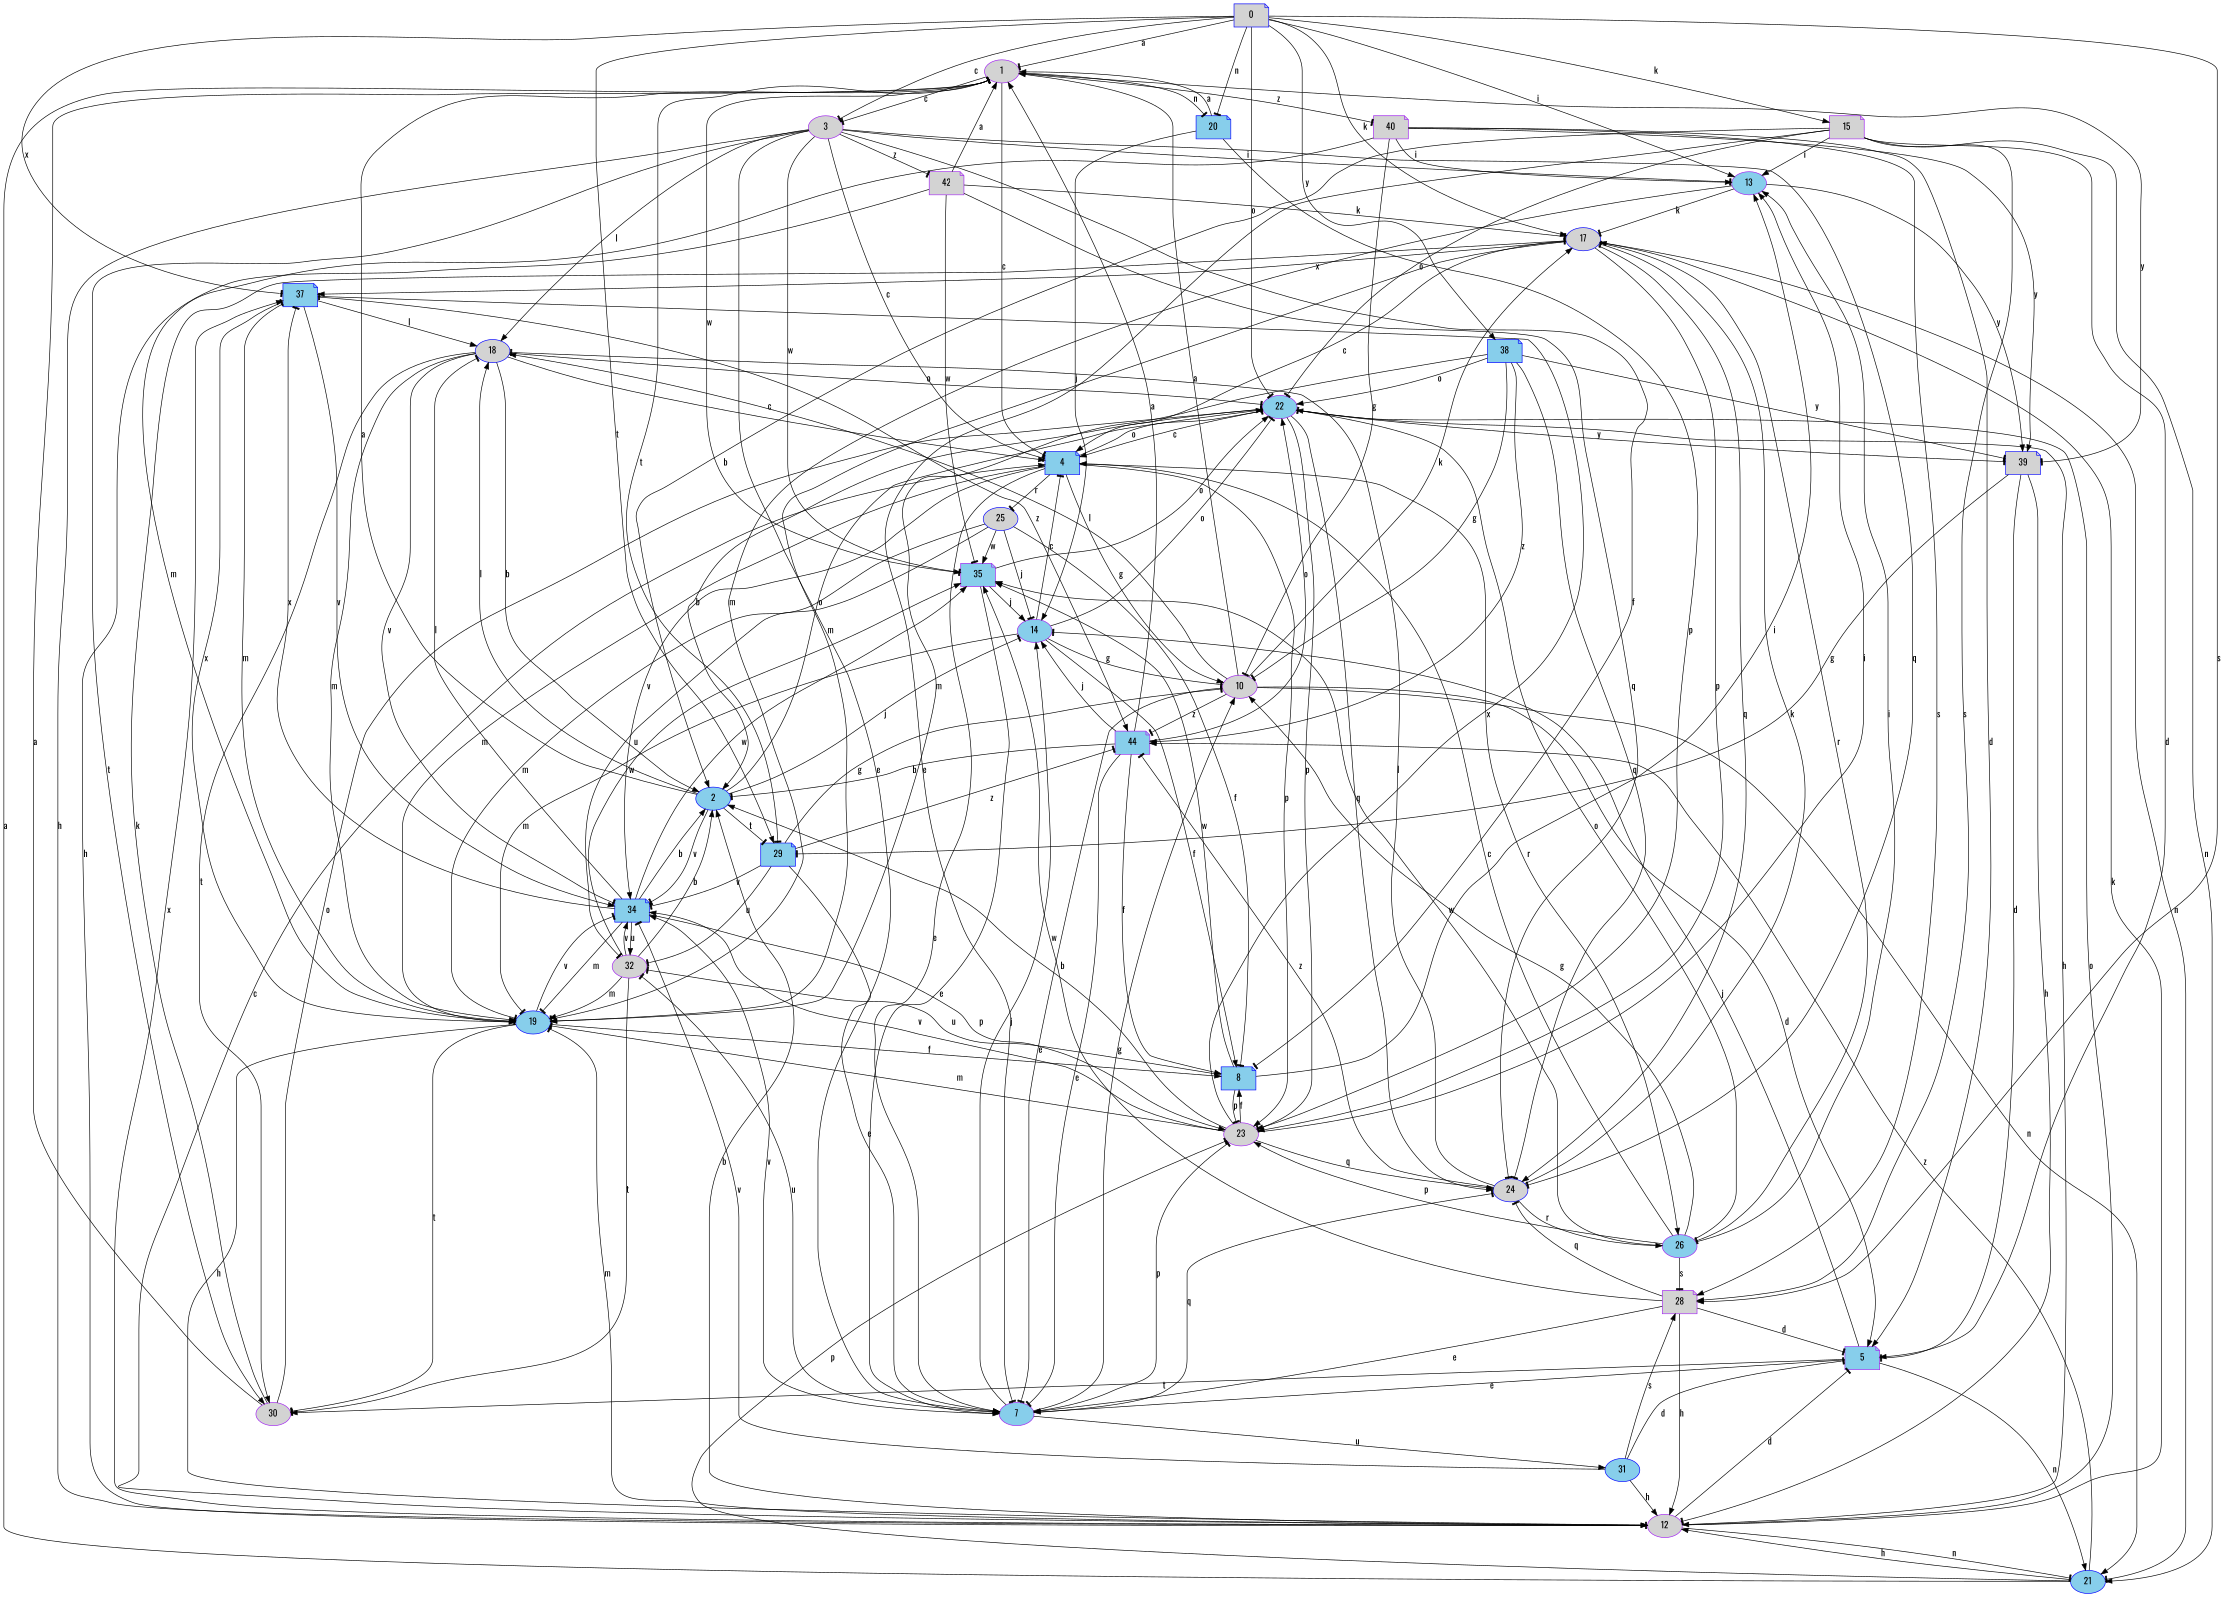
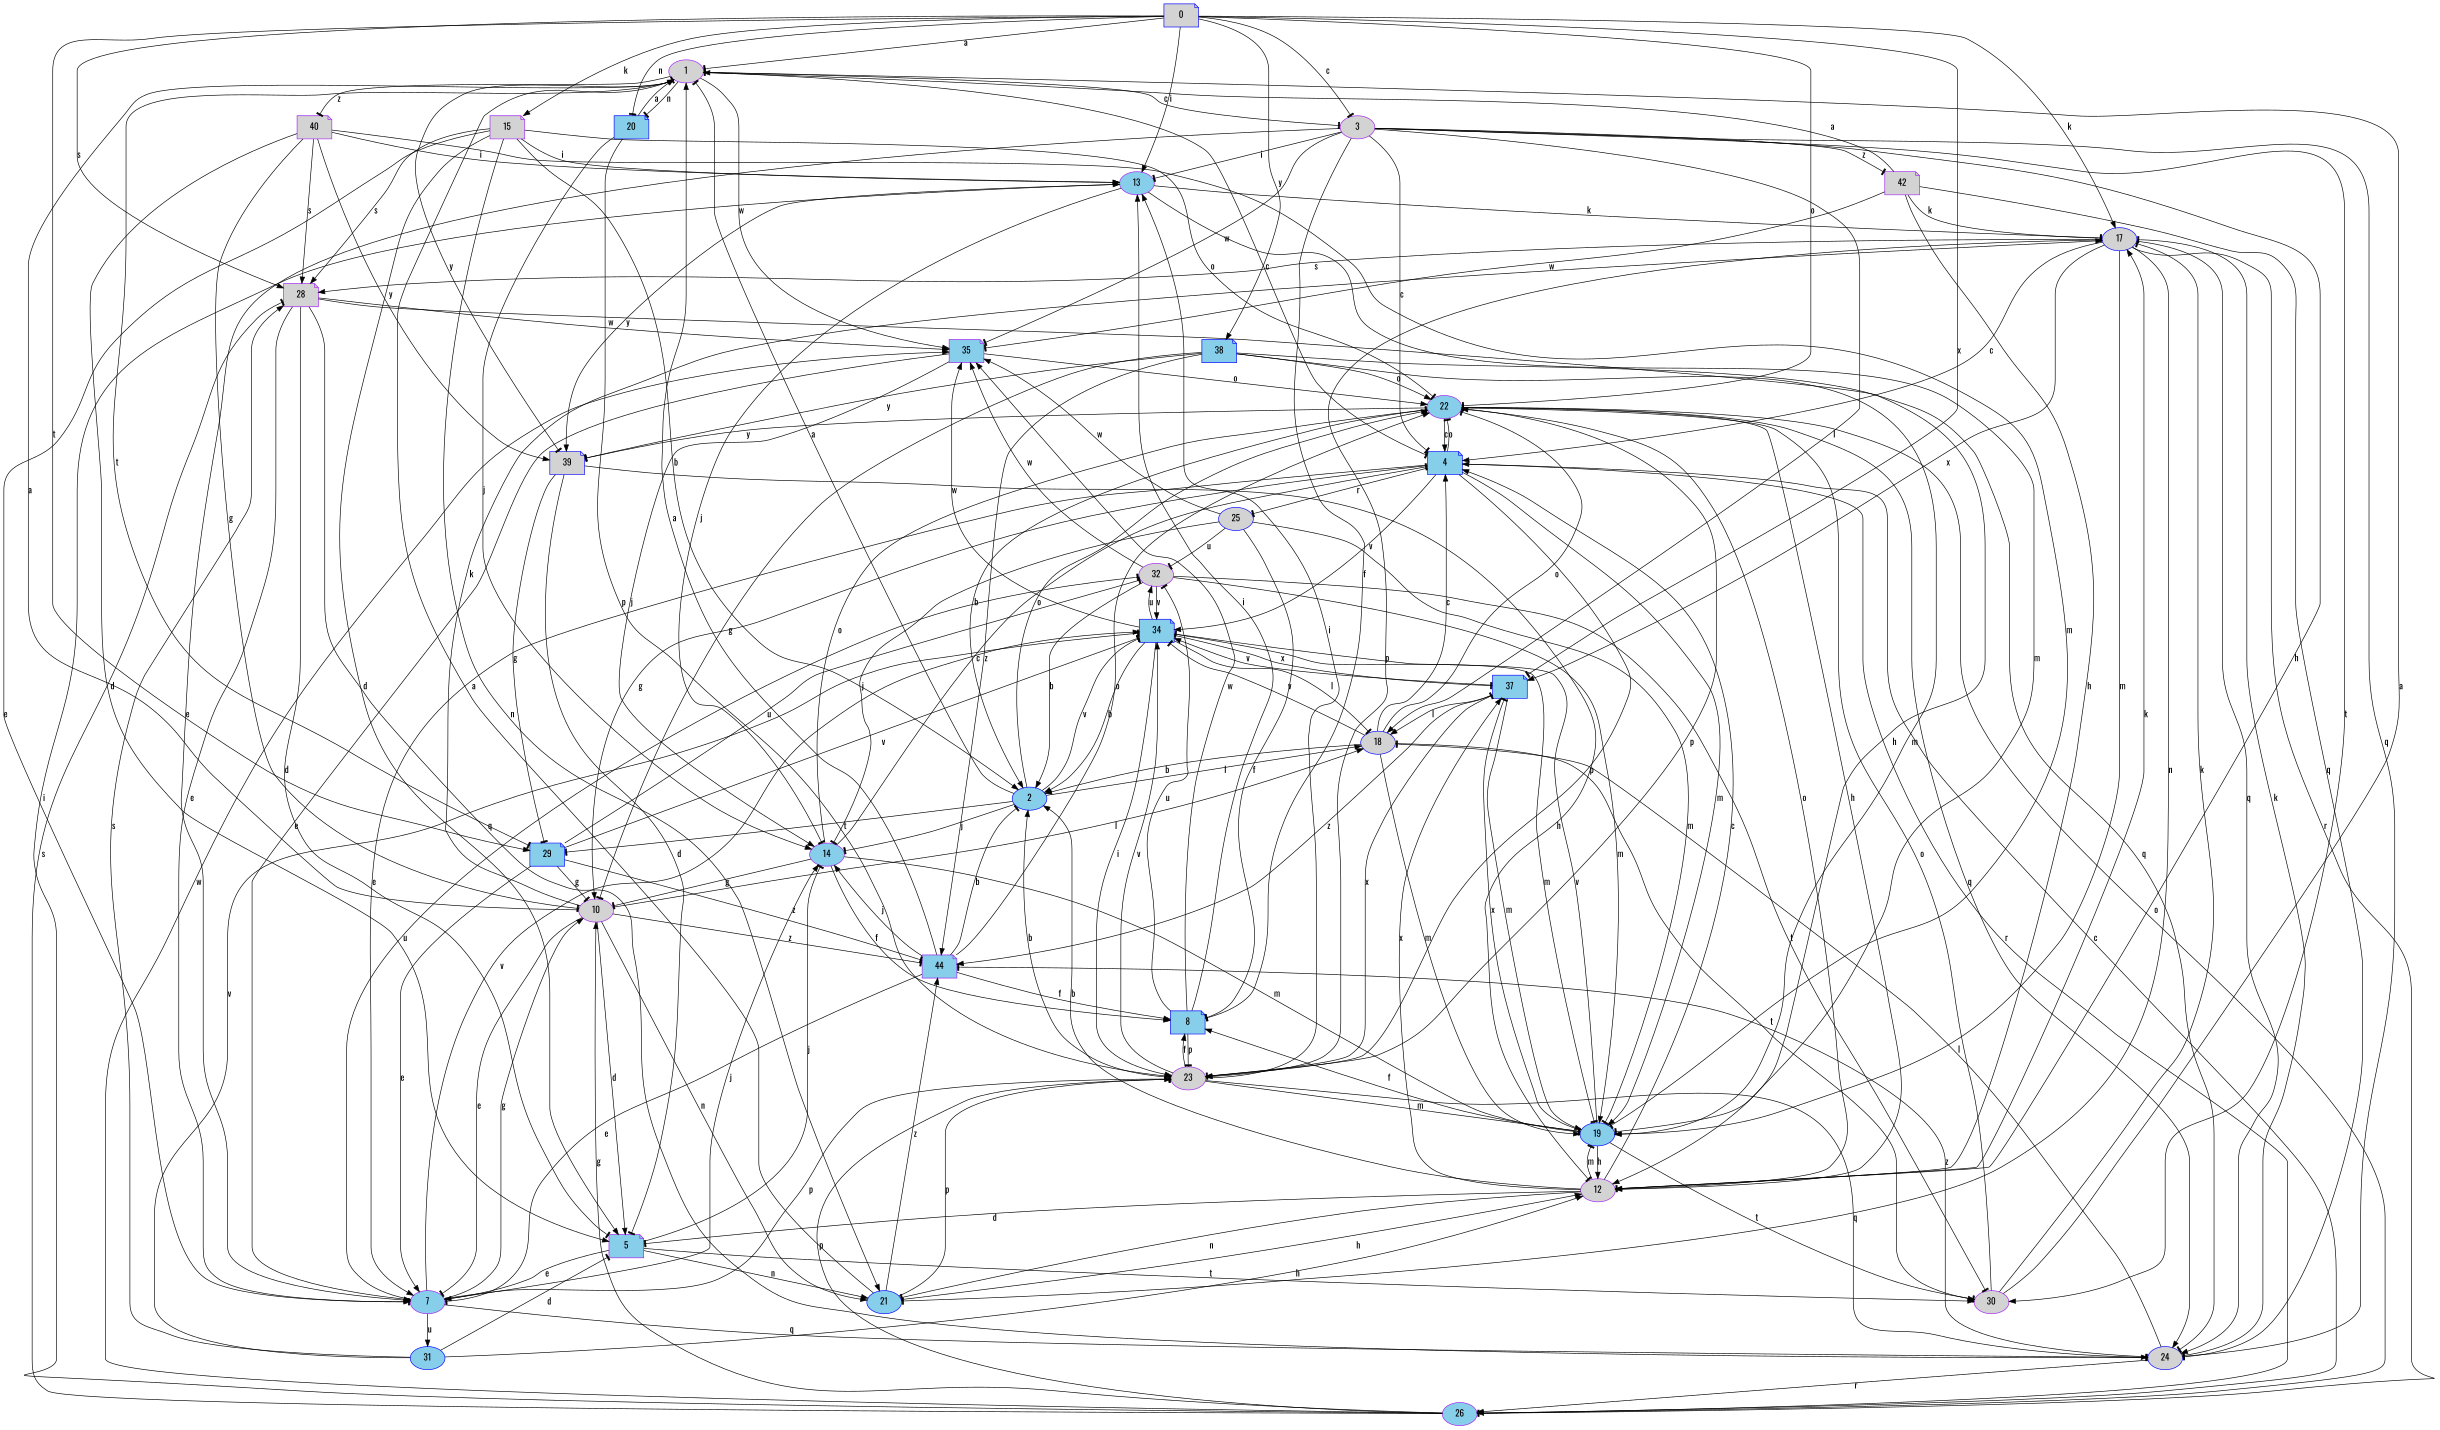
edge "17" -> "28": added, label "s"
edge "13" -> "14": added, label "j"
edge "34" -> "23": label "p" -> "i"
